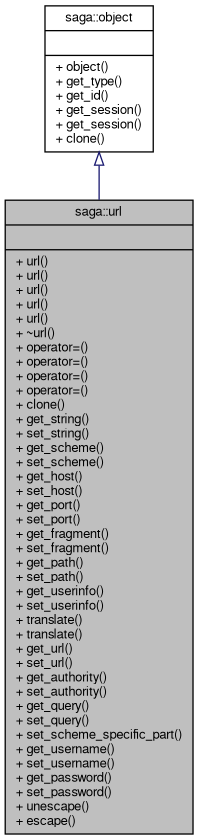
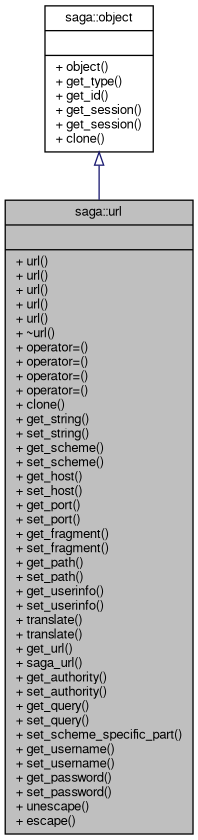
node "saga::url": text "+ set_url()" -> "+ saga_url()"
